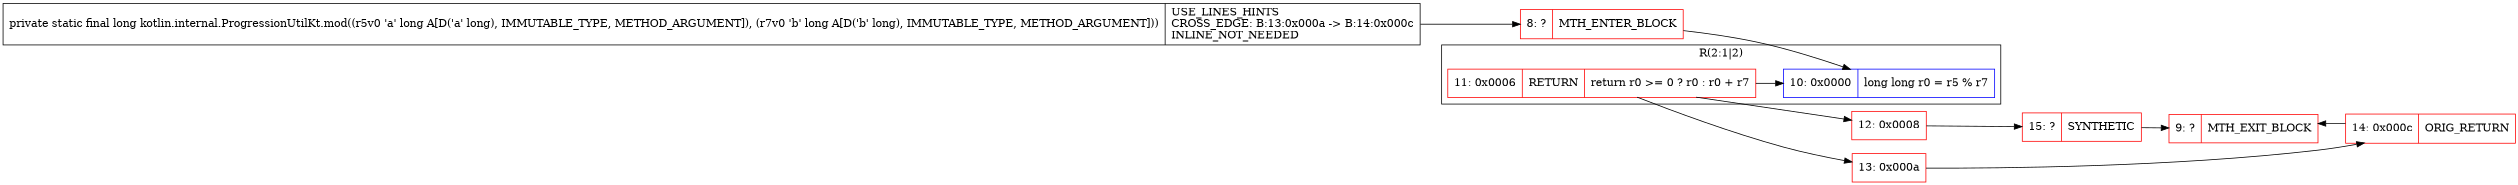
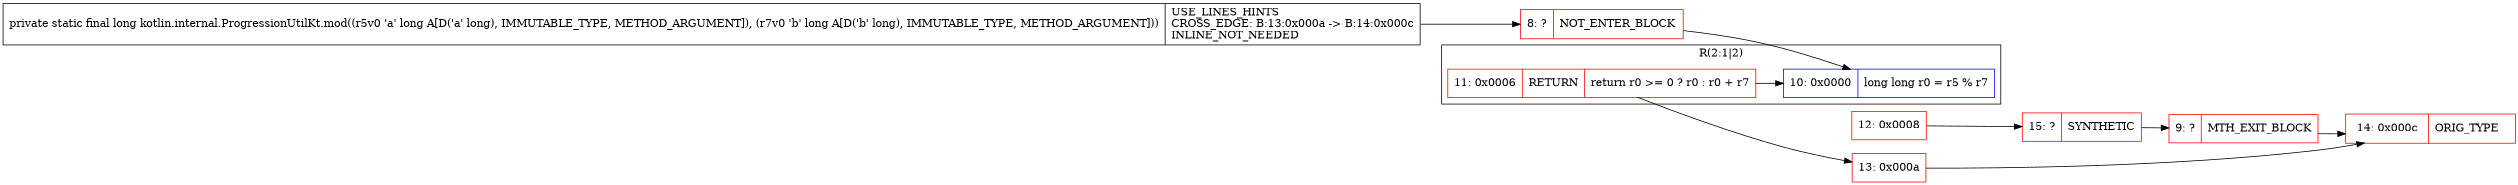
node "8: ?": text "MTH_ENTER_BLOCK" -> "NOT_ENTER_BLOCK"
edge "11: 0x0006" -> "12: 0x0008": removed
edge "14: 0x000c" -> "9: ?": reversed
node "14: 0x000c": text "ORIG_RETURN" -> "ORIG_TYPE"
